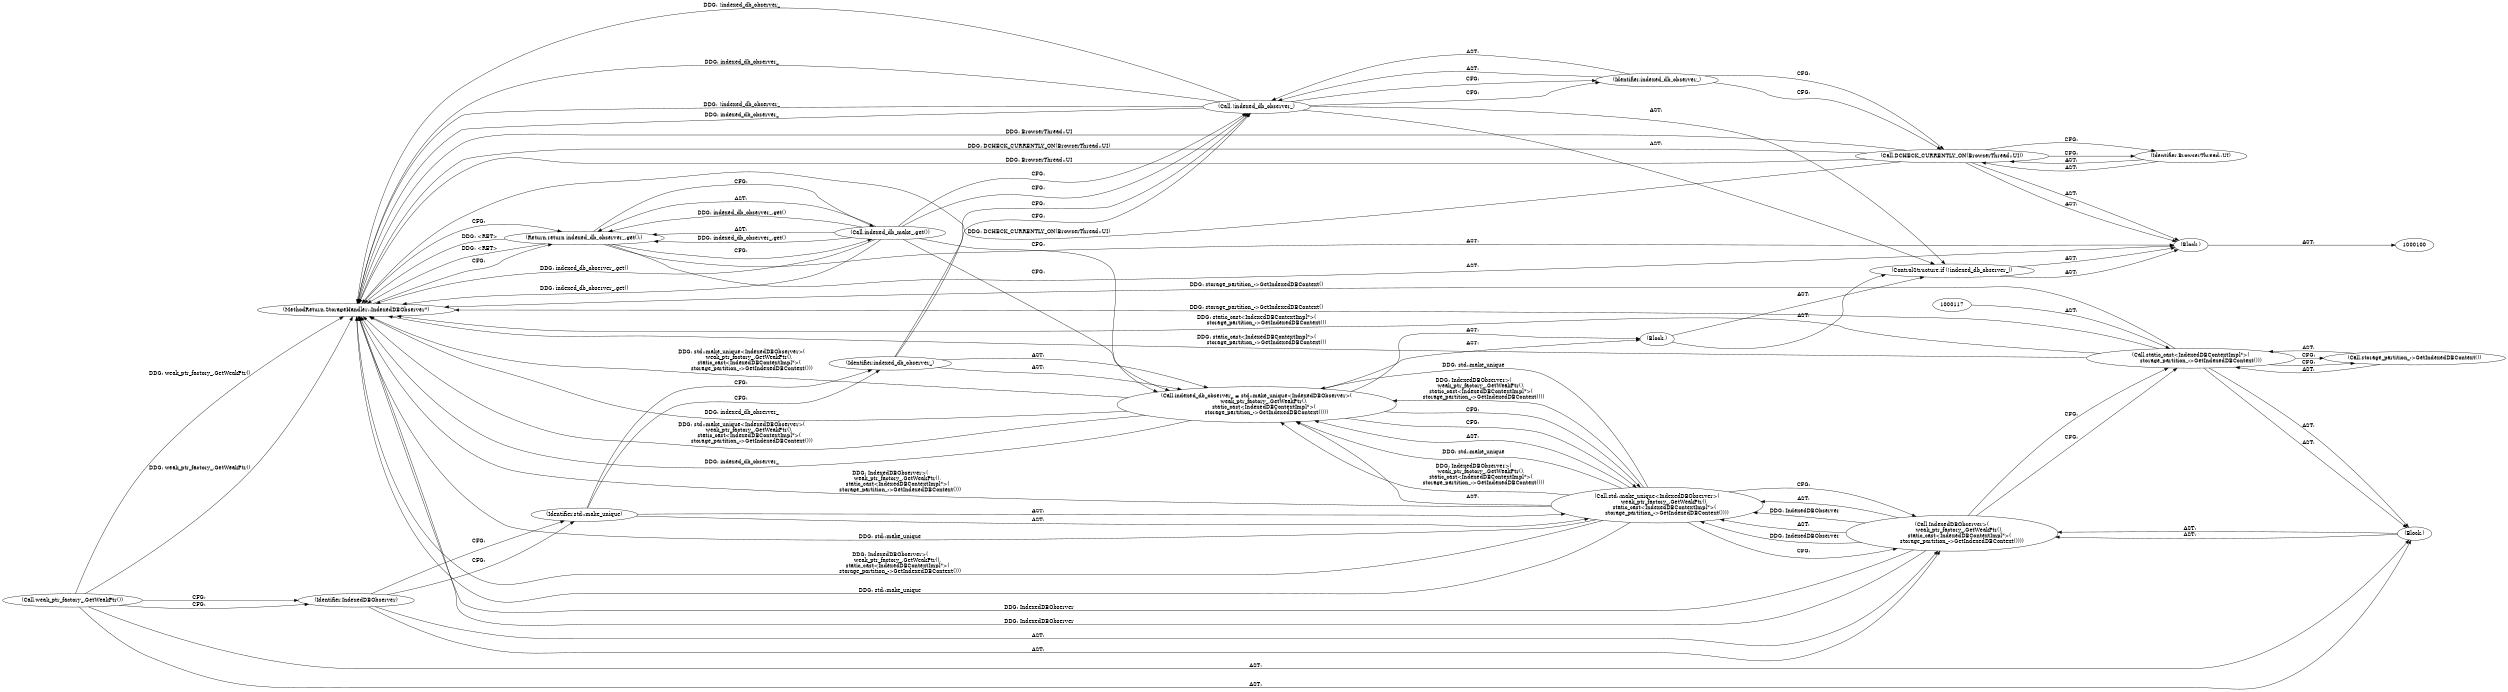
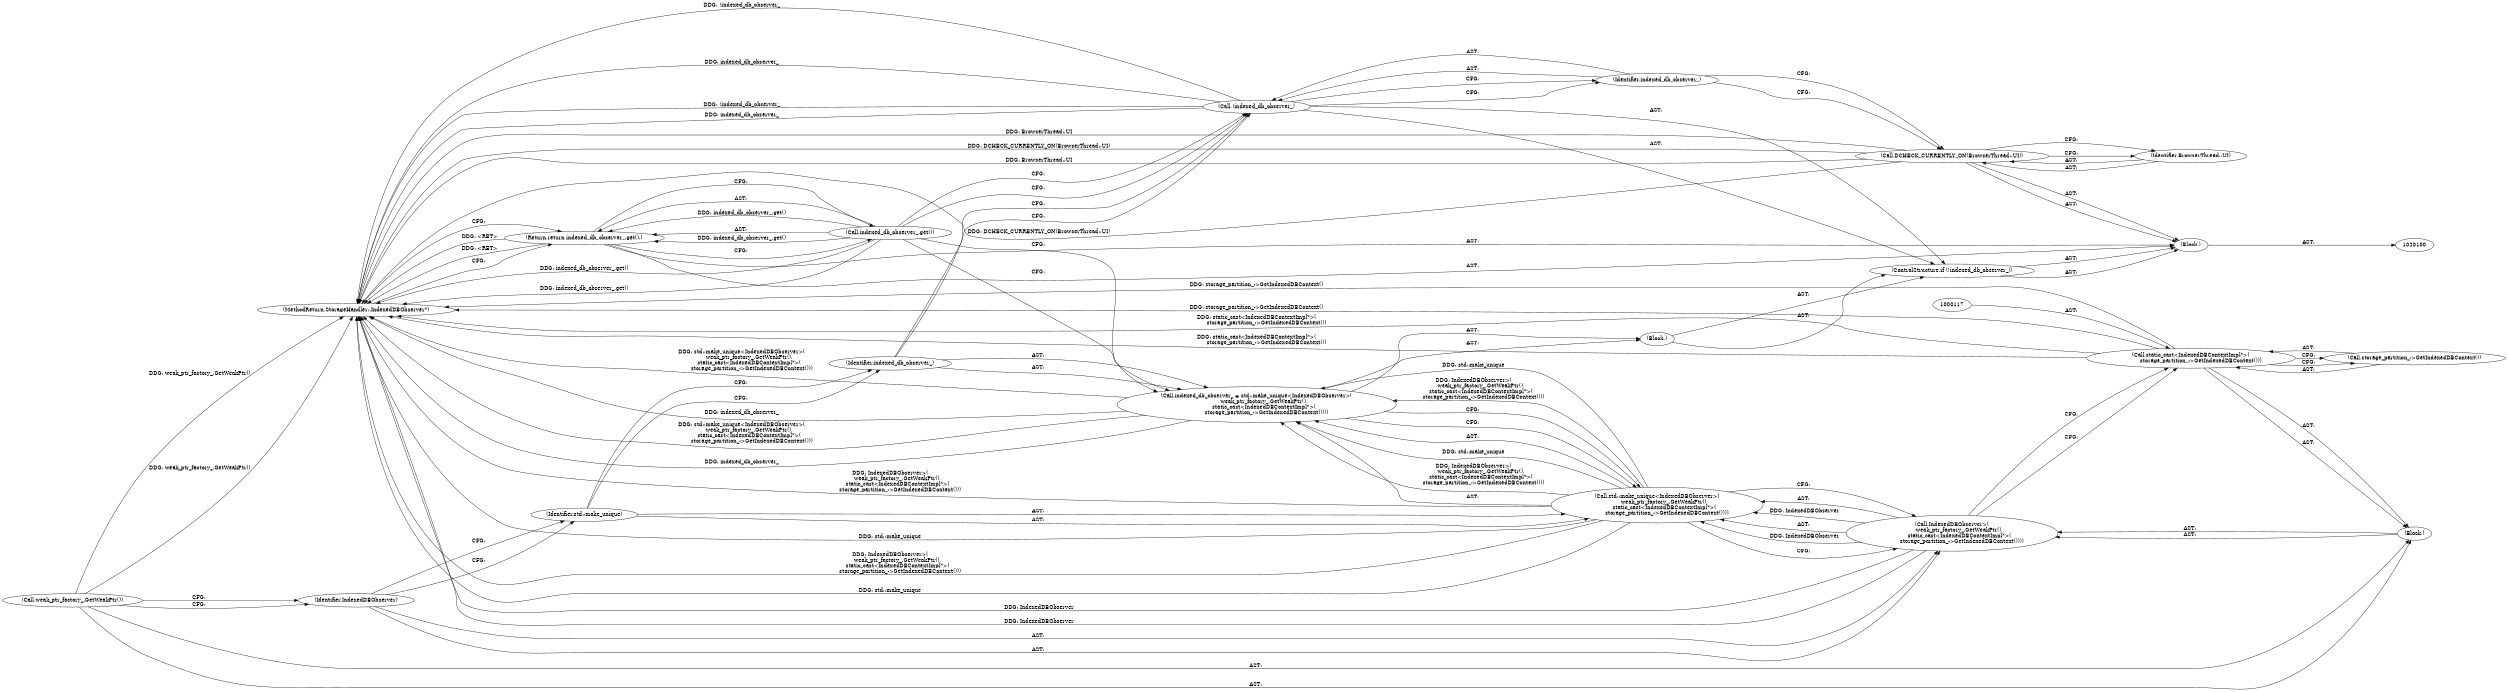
node "(Call,indexed_db_make_.get())": label "(Call,indexed_db_make_.get())" -> "(Call,indexed_db_observer_.get())"
node "1000100": label "1000100" -> "1020100"
